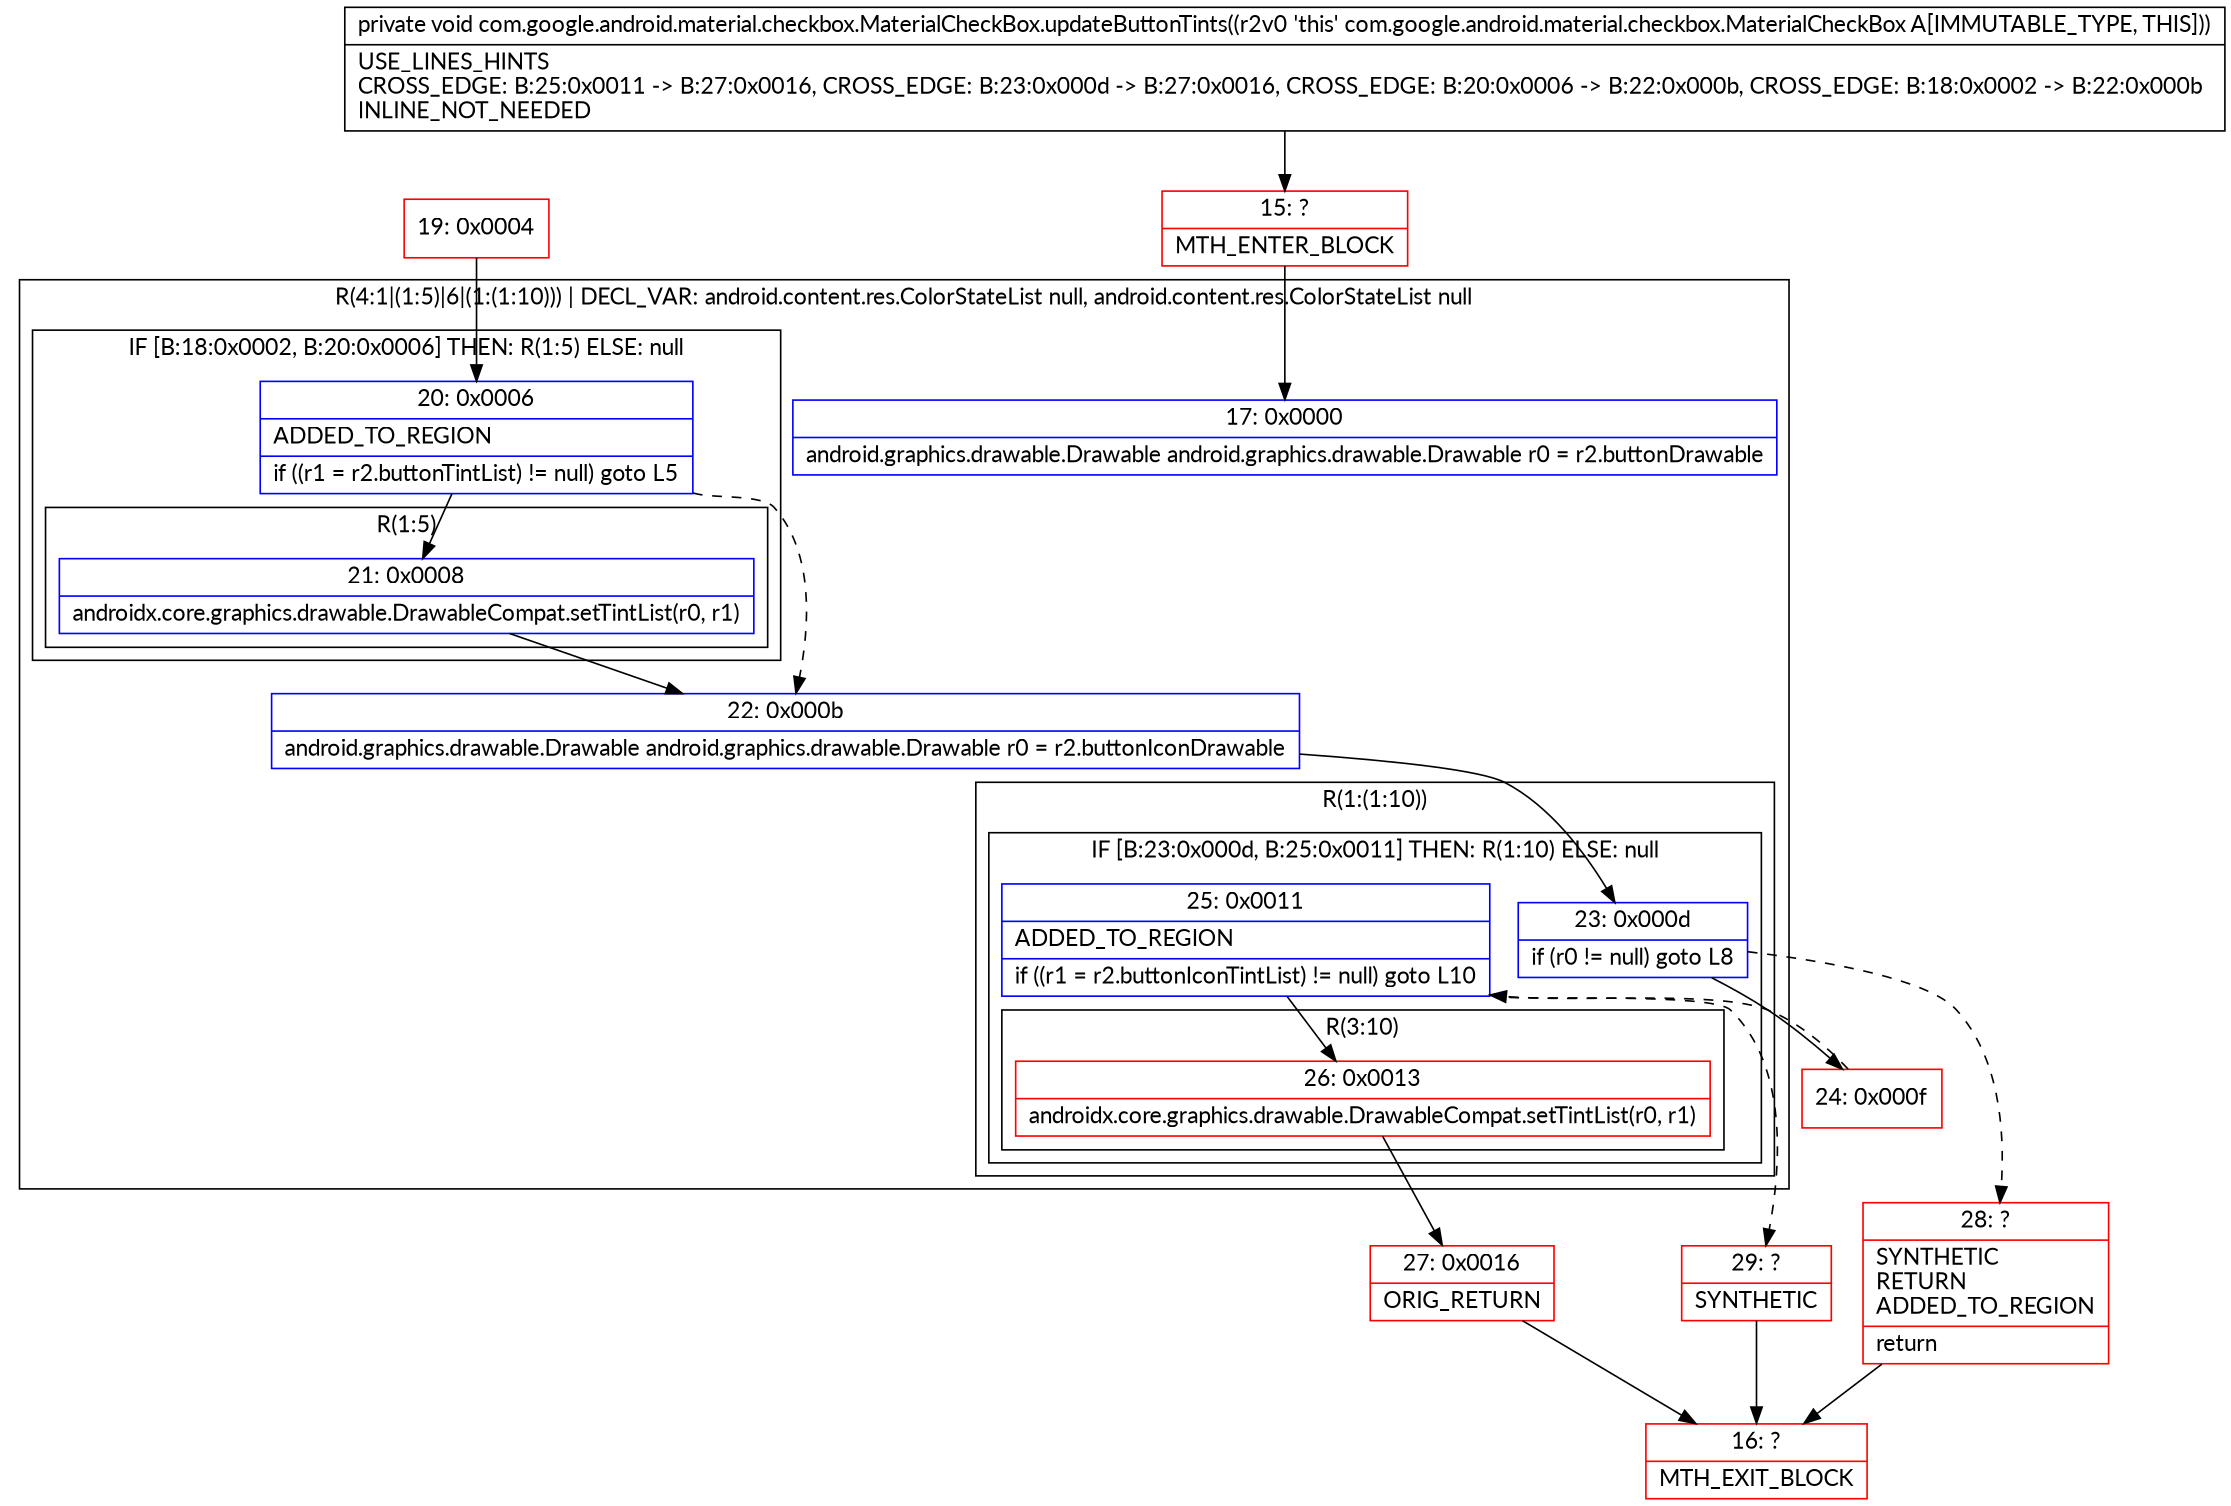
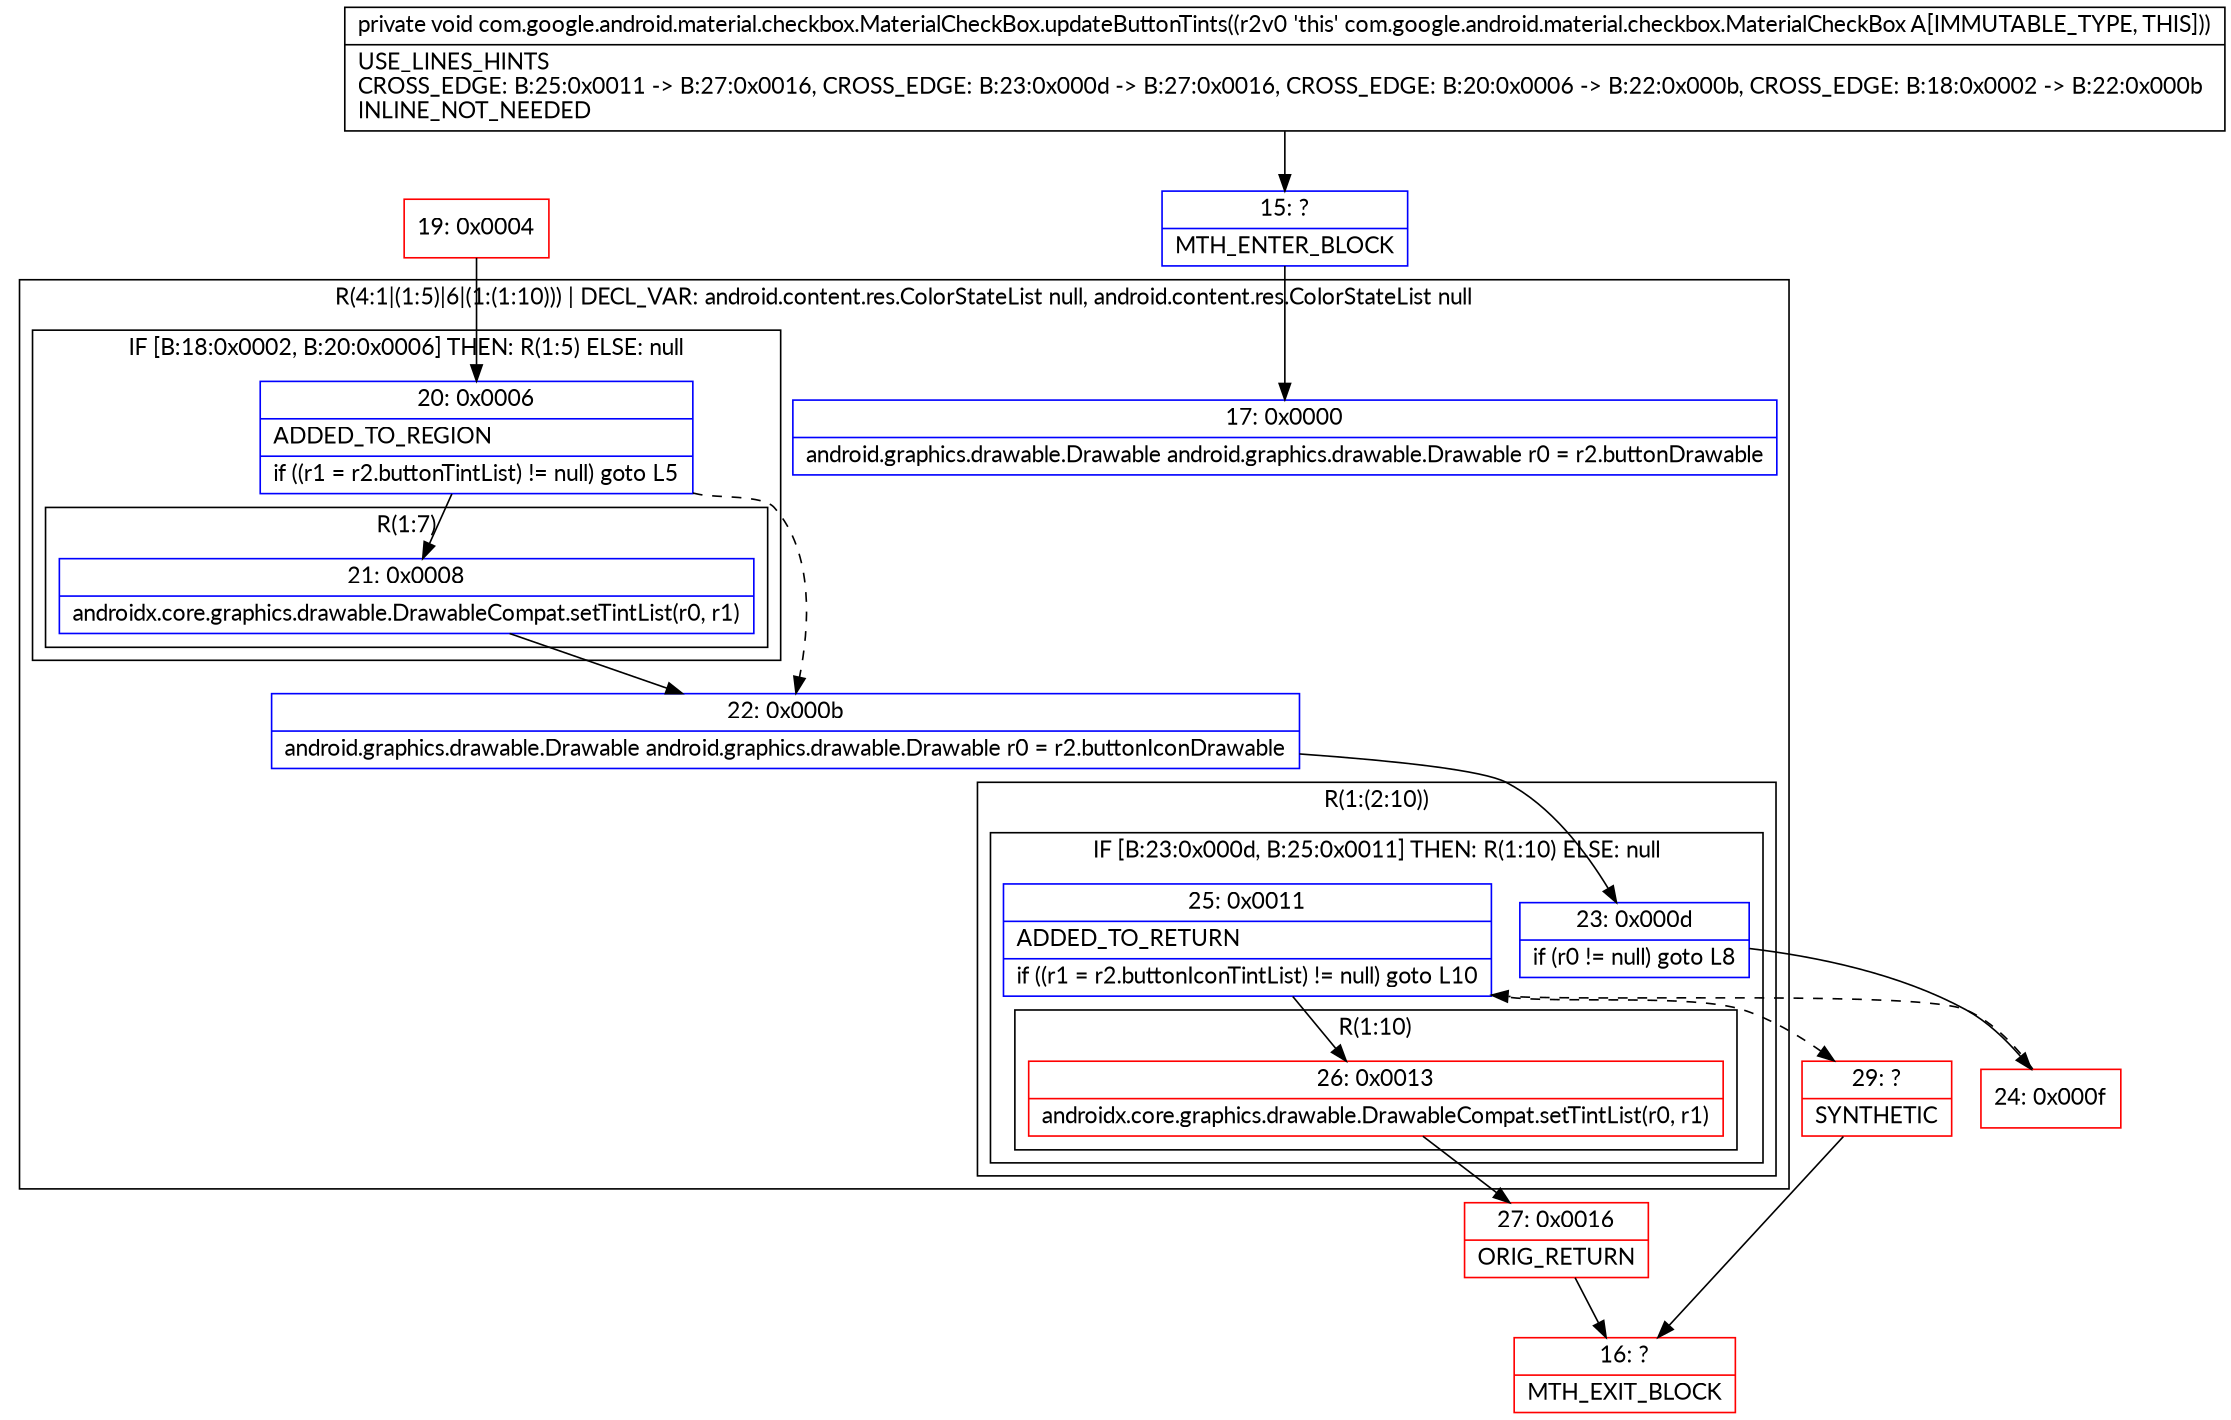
node "15: ?": color red -> blue
cluster "R(1:5)": label "R(1:5)" -> "R(1:7)"
cluster "R(1:(1:10))": label "R(1:(1:10))" -> "R(1:(2:10))"
node "25: 0x0011": text "ADDED_TO_REGION" -> "ADDED_TO_RETURN"
cluster "R(3:10)": label "R(3:10)" -> "R(1:10)"
node "28: ?": removed
